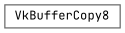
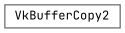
node "VkBufferCopy8": label "VkBufferCopy8" -> "VkBufferCopy2"
